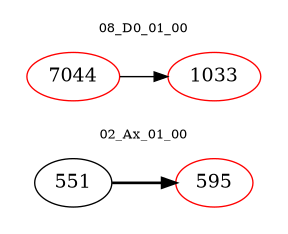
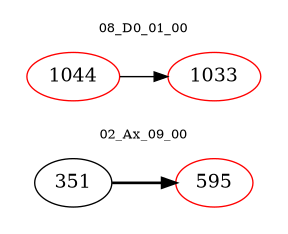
node "7044": label "7044" -> "1044"
cluster "02_Ax_01_00": label "02_Ax_01_00" -> "02_Ax_09_00"
node "551": label "551" -> "351"
